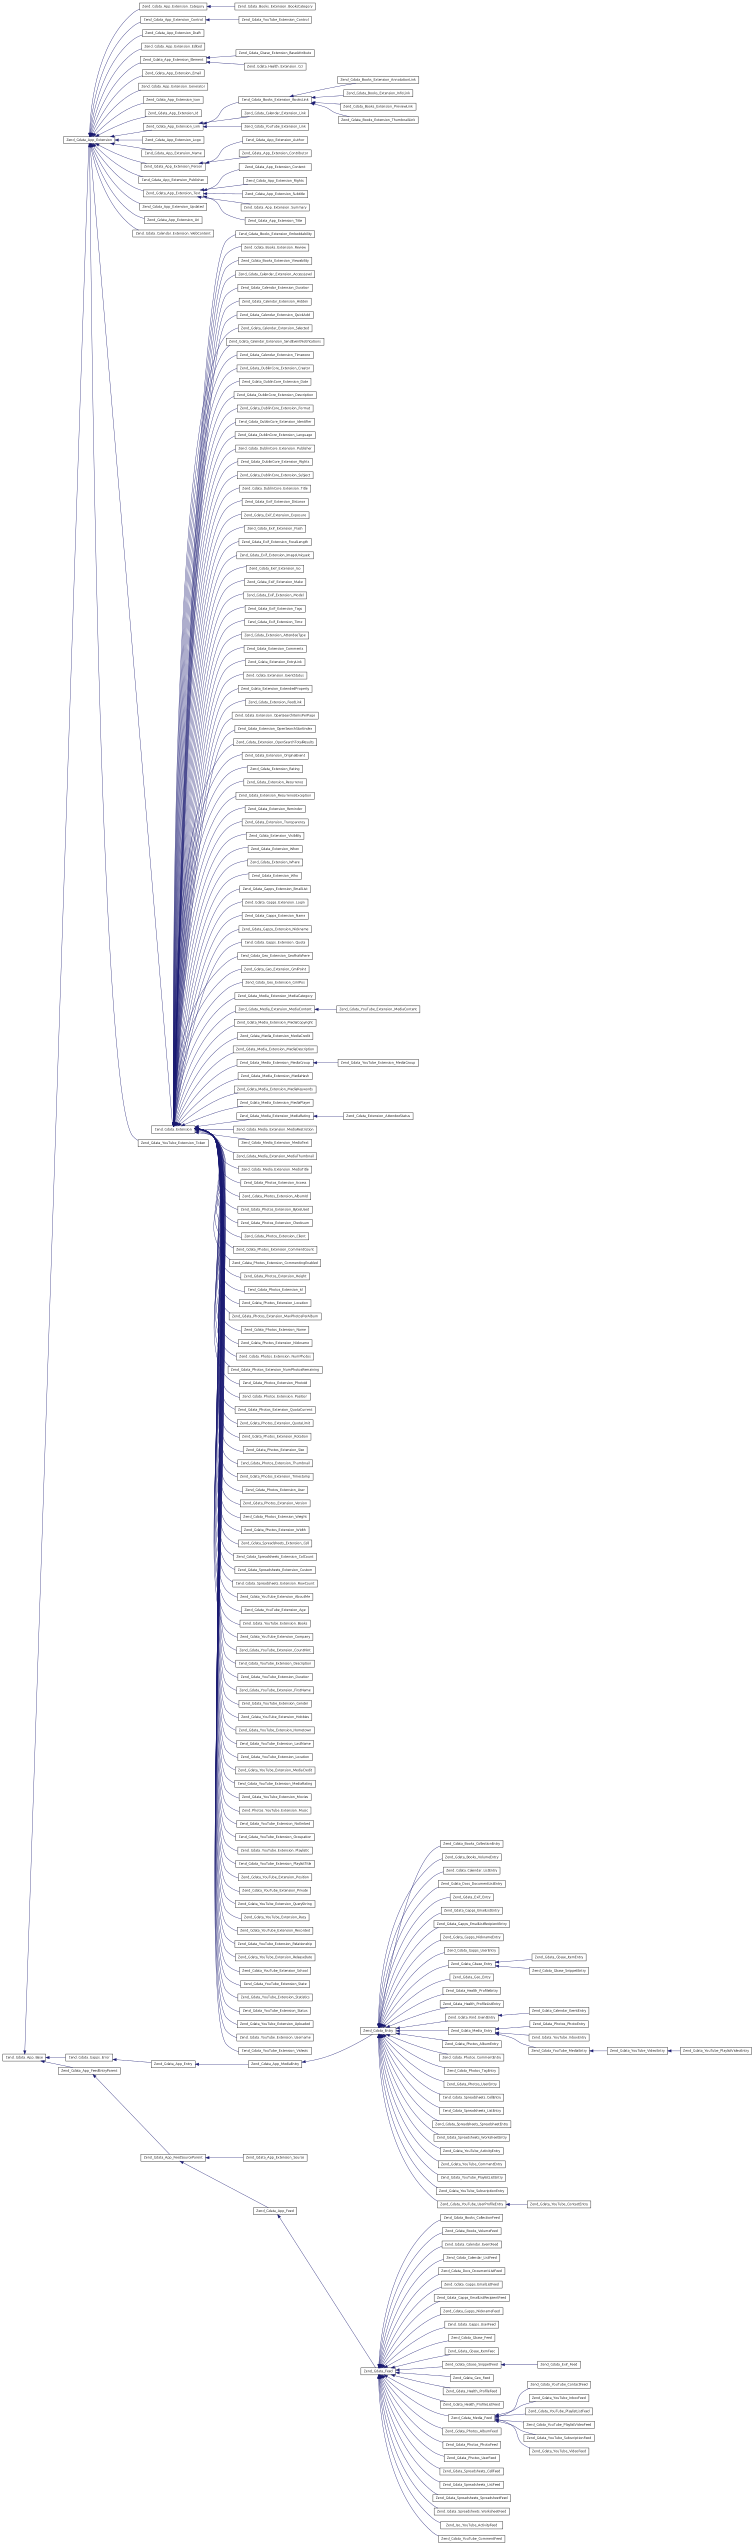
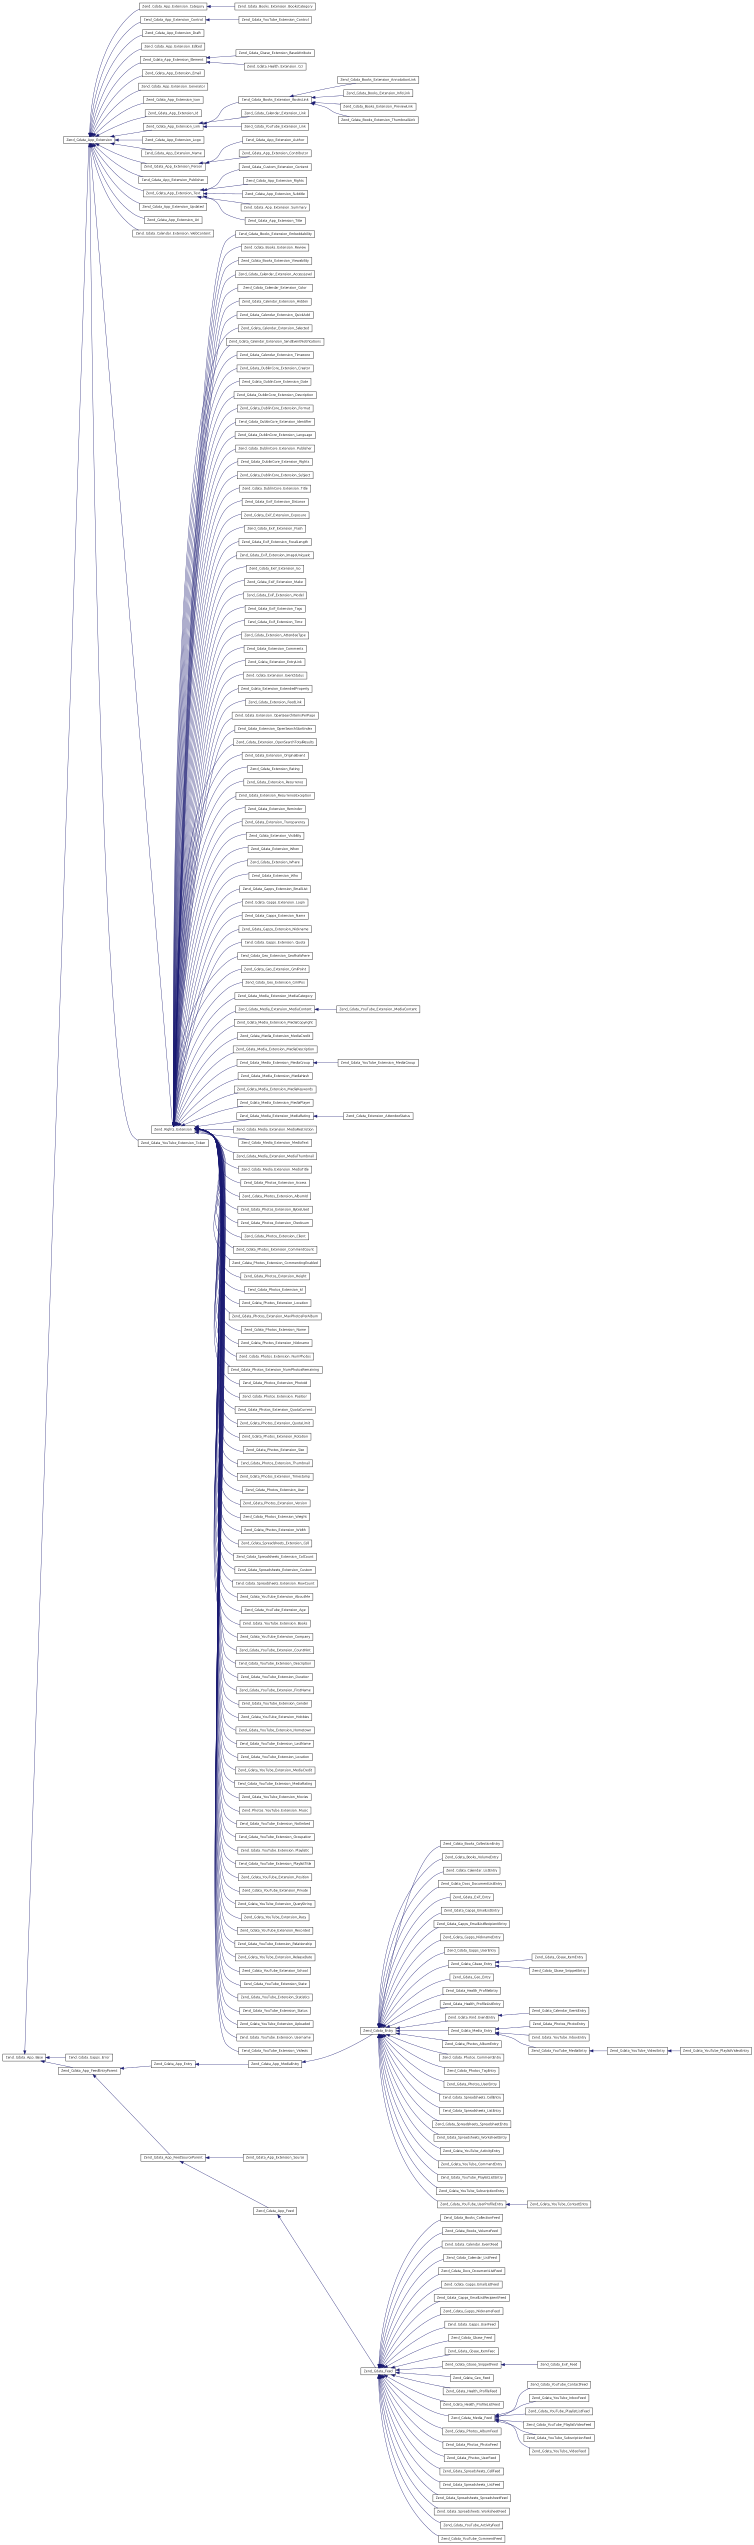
node "Zend_Gdata_App_Extension_Content": label "Zend_Gdata_App_Extension_Content" -> "Zend_Gdata_Custom_Extension_Content"
node "Zend_Gdata_Calendar_Extension_Duration": label "Zend_Gdata_Calendar_Extension_Duration" -> "Zend_Gdata_Calendar_Extension_Color"
node "Zend_Gdata_Extension": label "Zend_Gdata_Extension" -> "Zend_Rights_Extension"
edge "Zend_Gdata_App_Entry" -> "Zend_Gdata_Gapps_Error": now "Zend_Gdata_App_Entry" -> "Zend_Gdata_App_FeedEntryParent"
node "Zend_Iso_YouTube_ActivityFeed": label "Zend_Iso_YouTube_ActivityFeed" -> "Zend_Gdata_YouTube_ActivityFeed"
